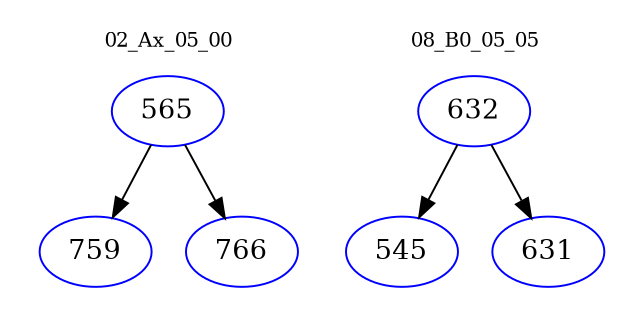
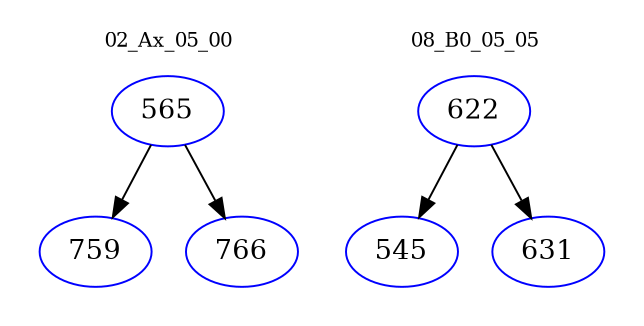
node "632": label "632" -> "622"
